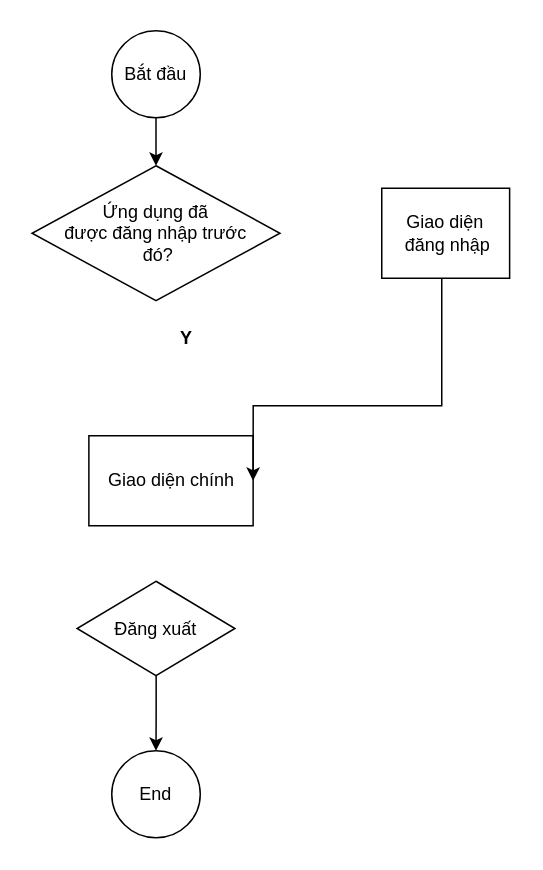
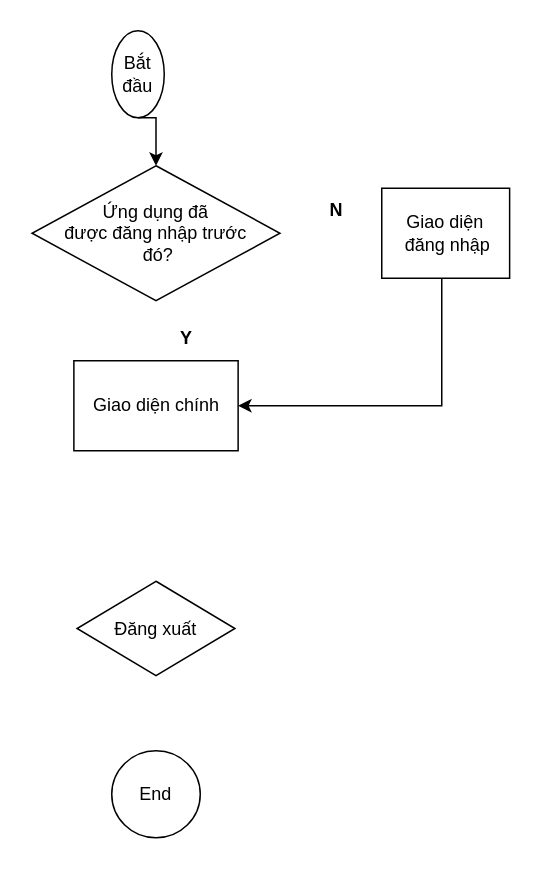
node "Bắt đầu": size 89x87 -> 53x87
node "N": added
node "Giao diện chính": moved (171, 481) -> (156, 406)
edge "Đăng xuất" -> "End": removed
